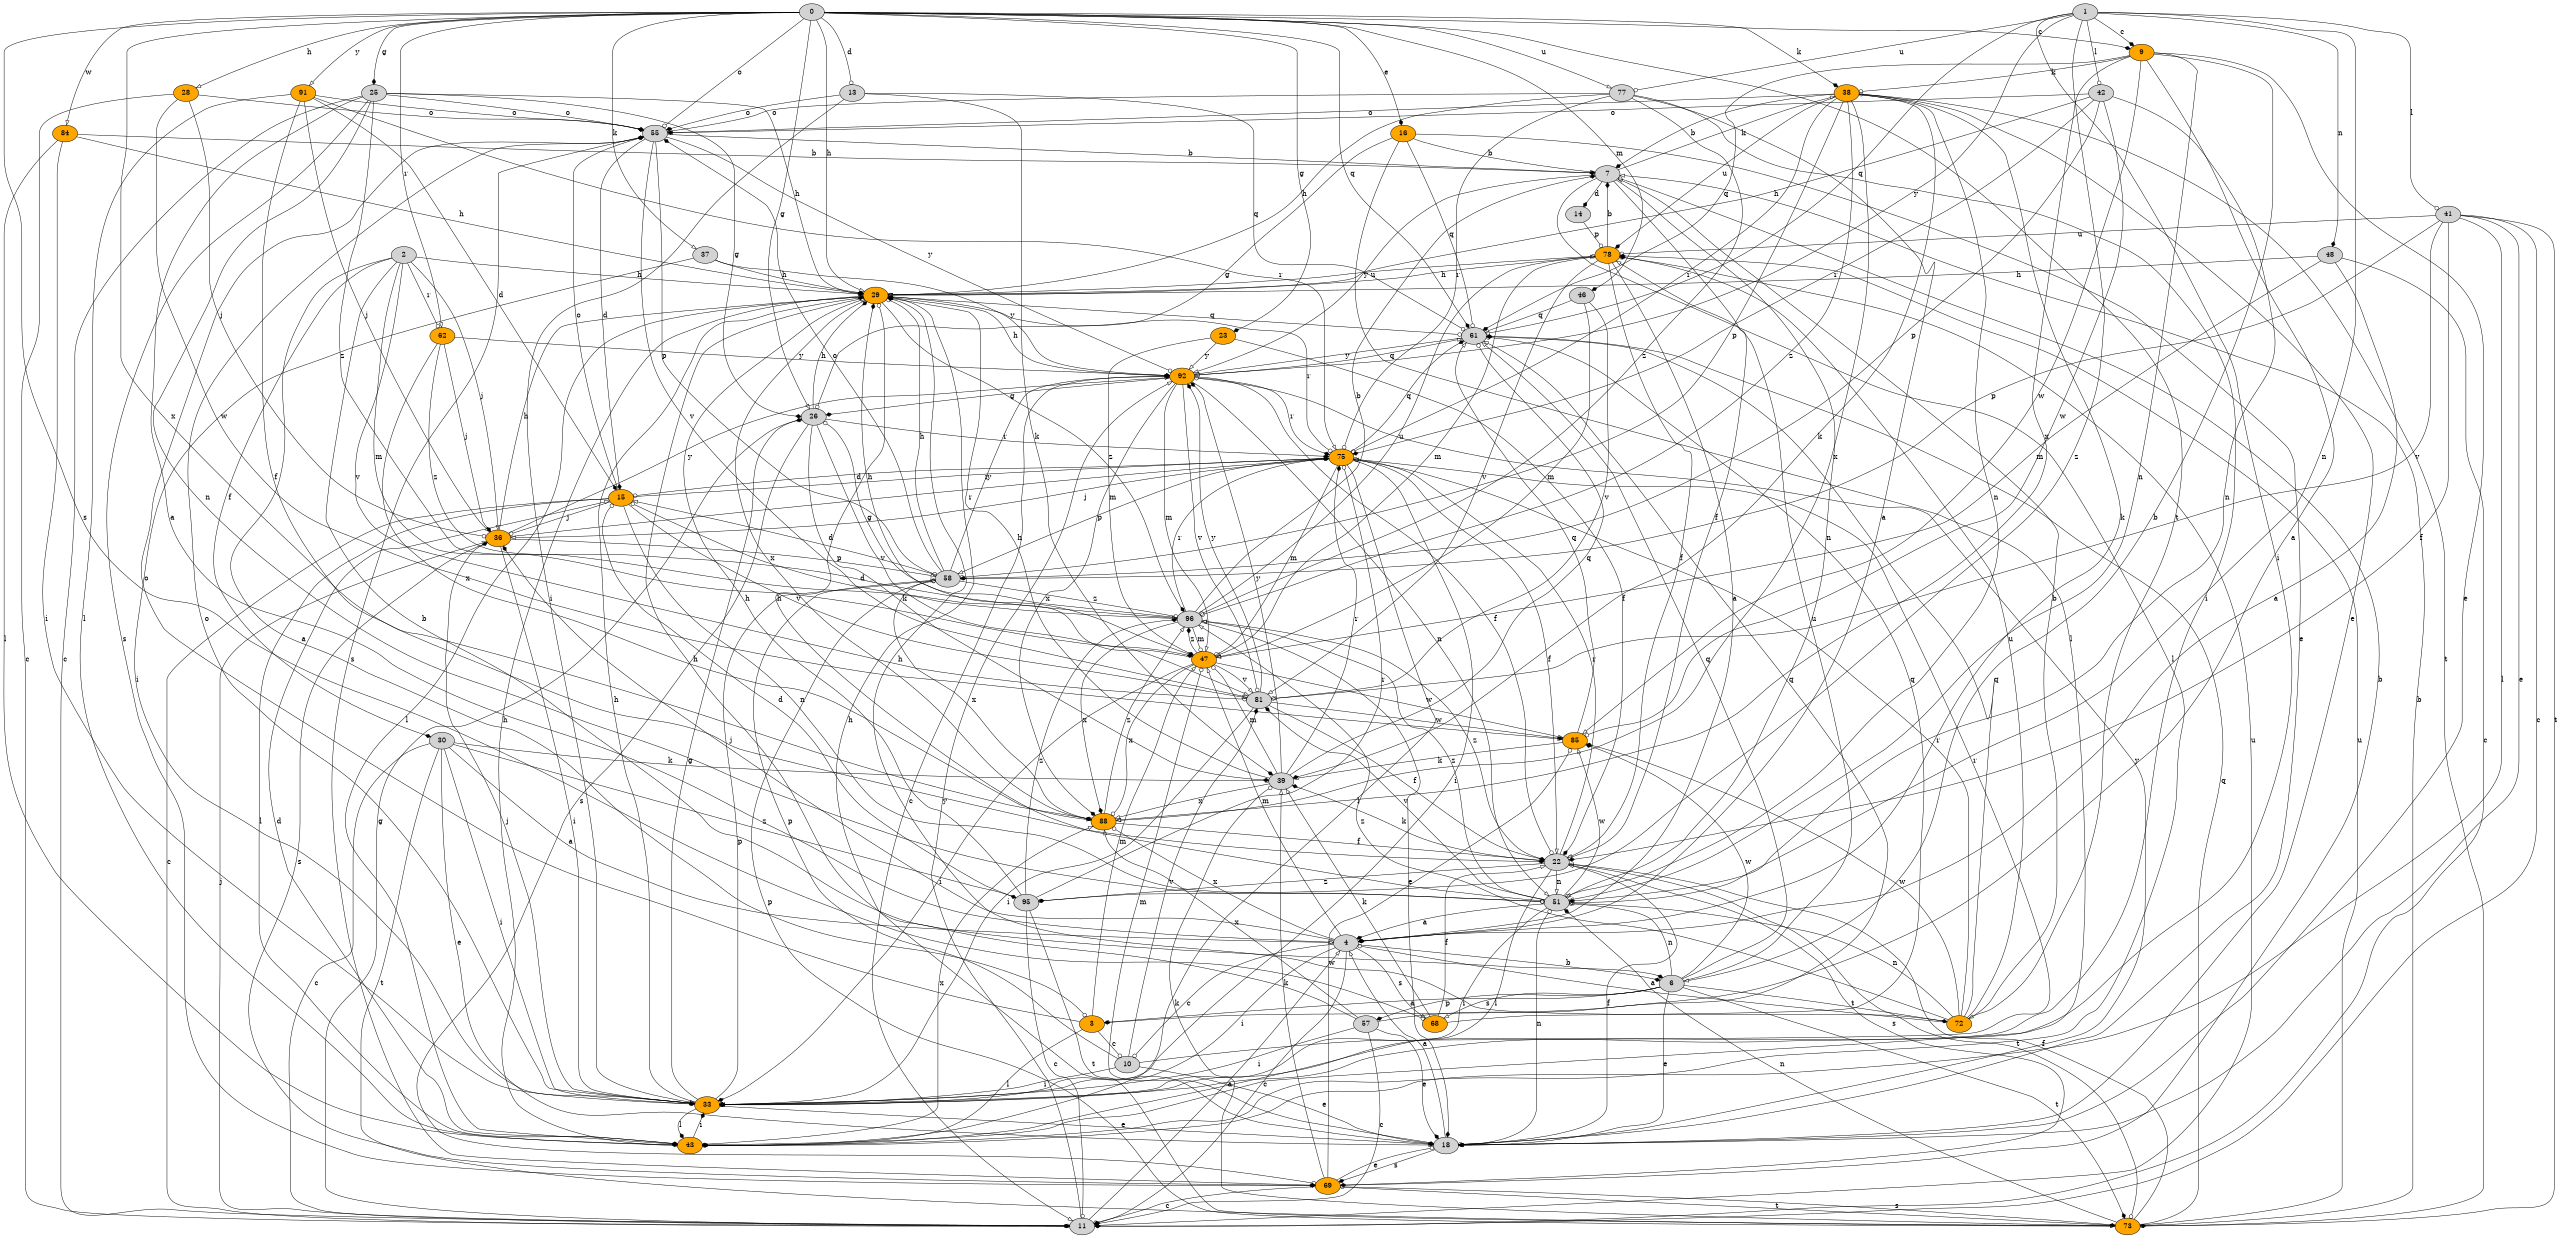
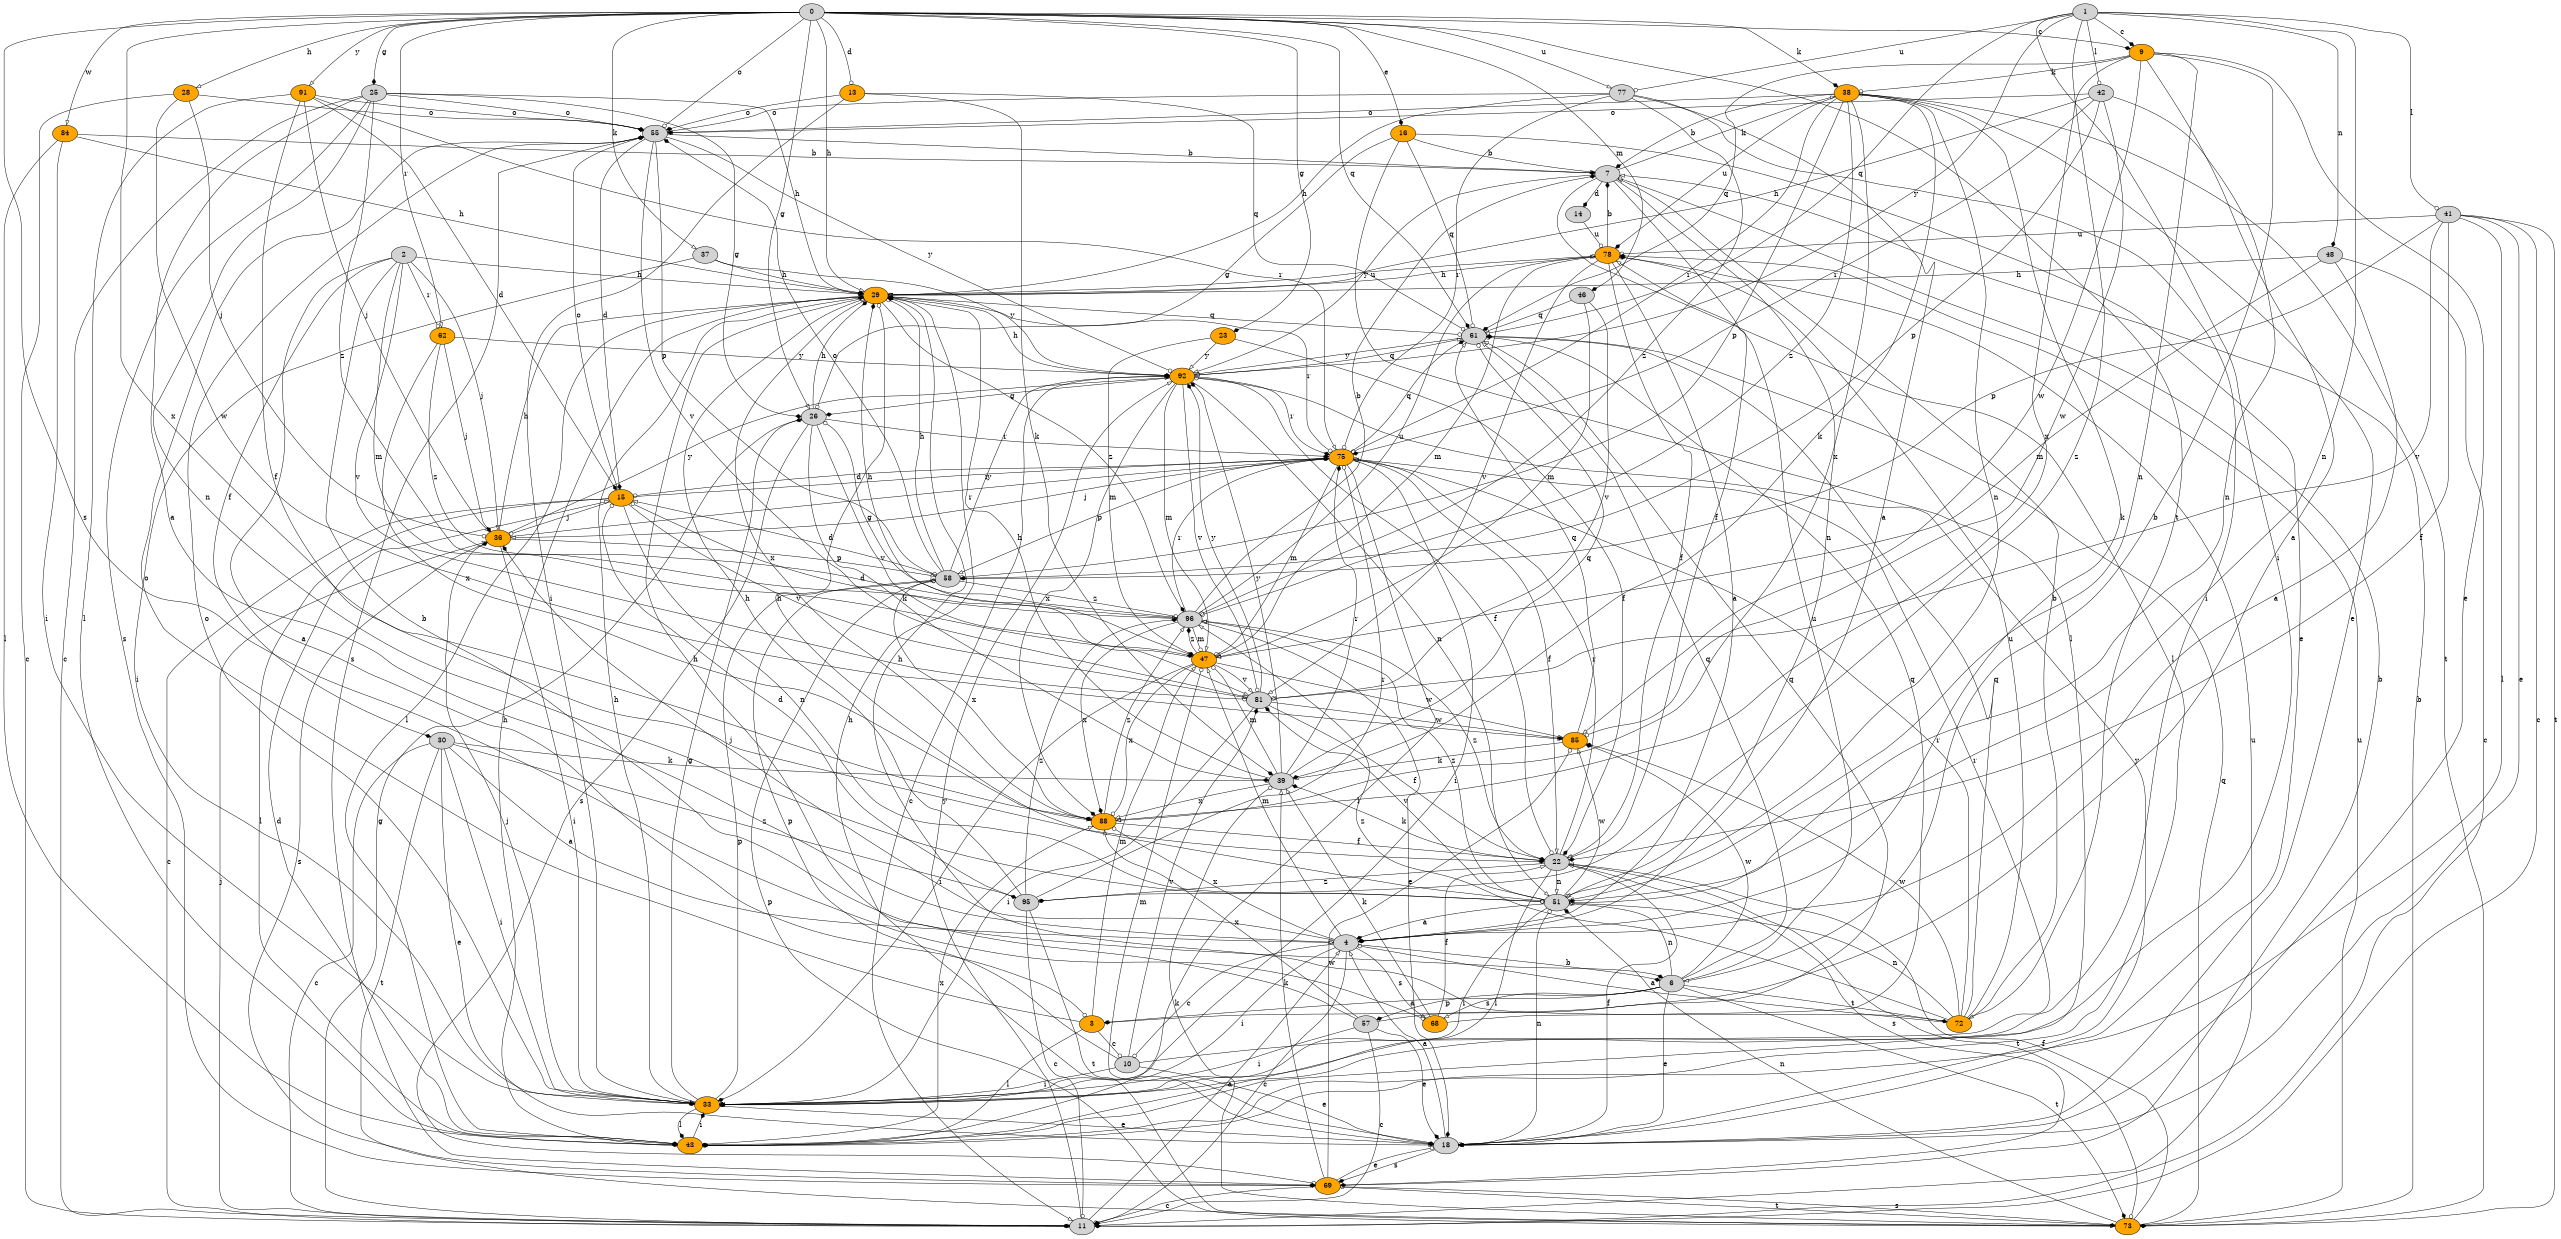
node "13": fillcolor lightgrey -> orange
edge "14" -> "78": label "p" -> "u"
edge "38" -> "73": arrowhead odot -> diamond
